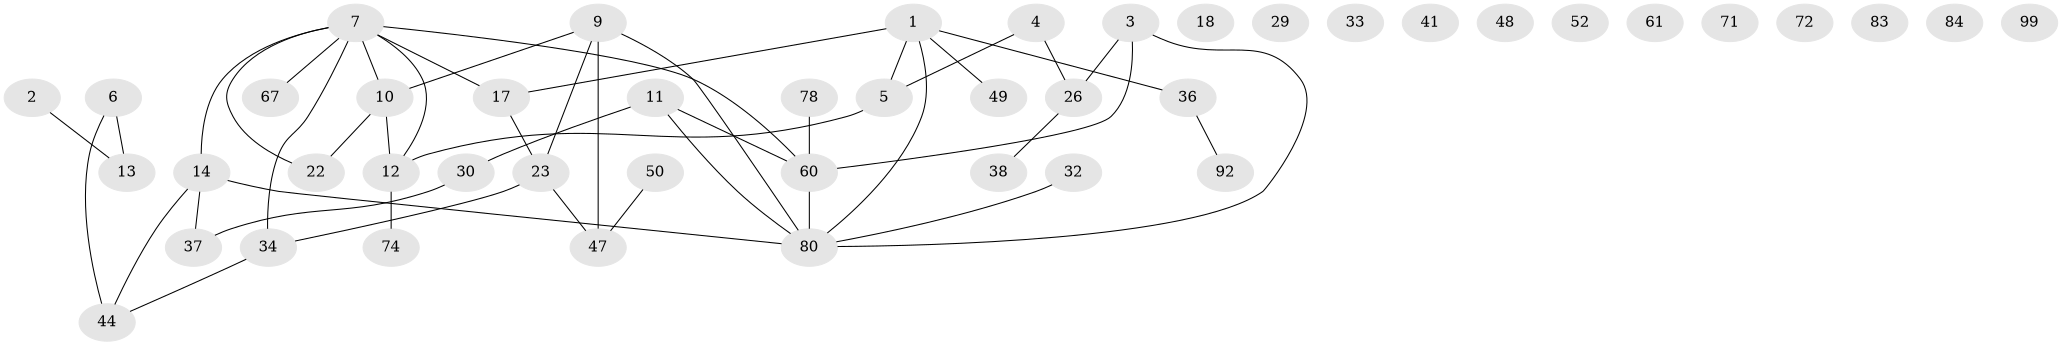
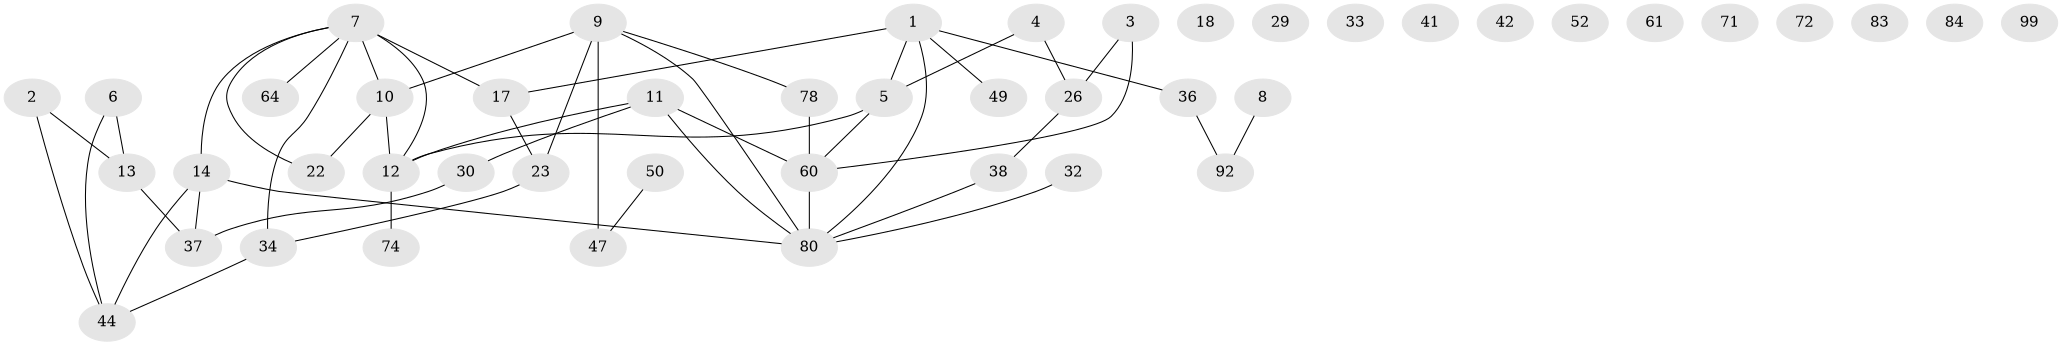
node "48": label "48" -> "42"
edge "9" -- "78": added
edge "7" -- "60": now "5" -- "60"
node "67": label "67" -> "64"
node "8": added
edge "11" -- "12": added
edge "13" -- "37": added
edge "23" -- "47": removed
edge "2" -- "44": added
edge "3" -- "80": now "38" -- "80"
